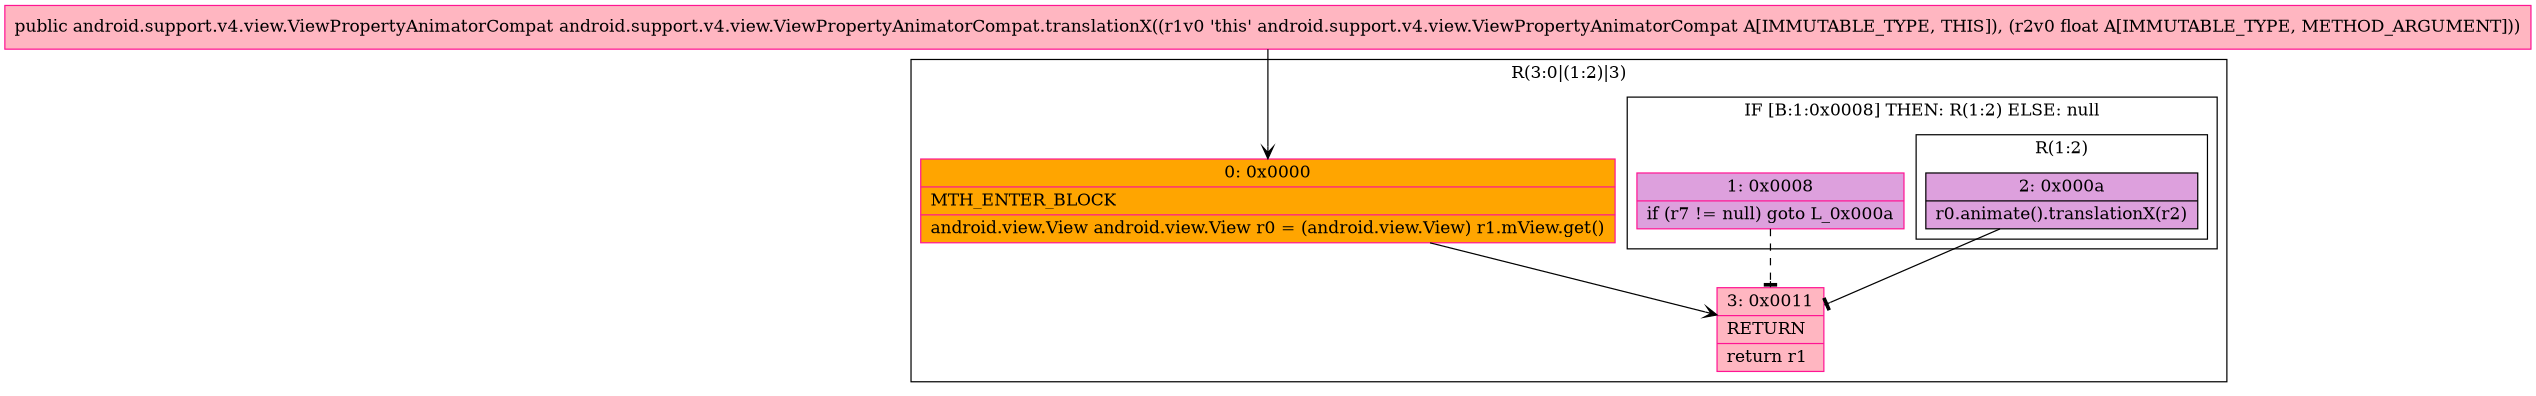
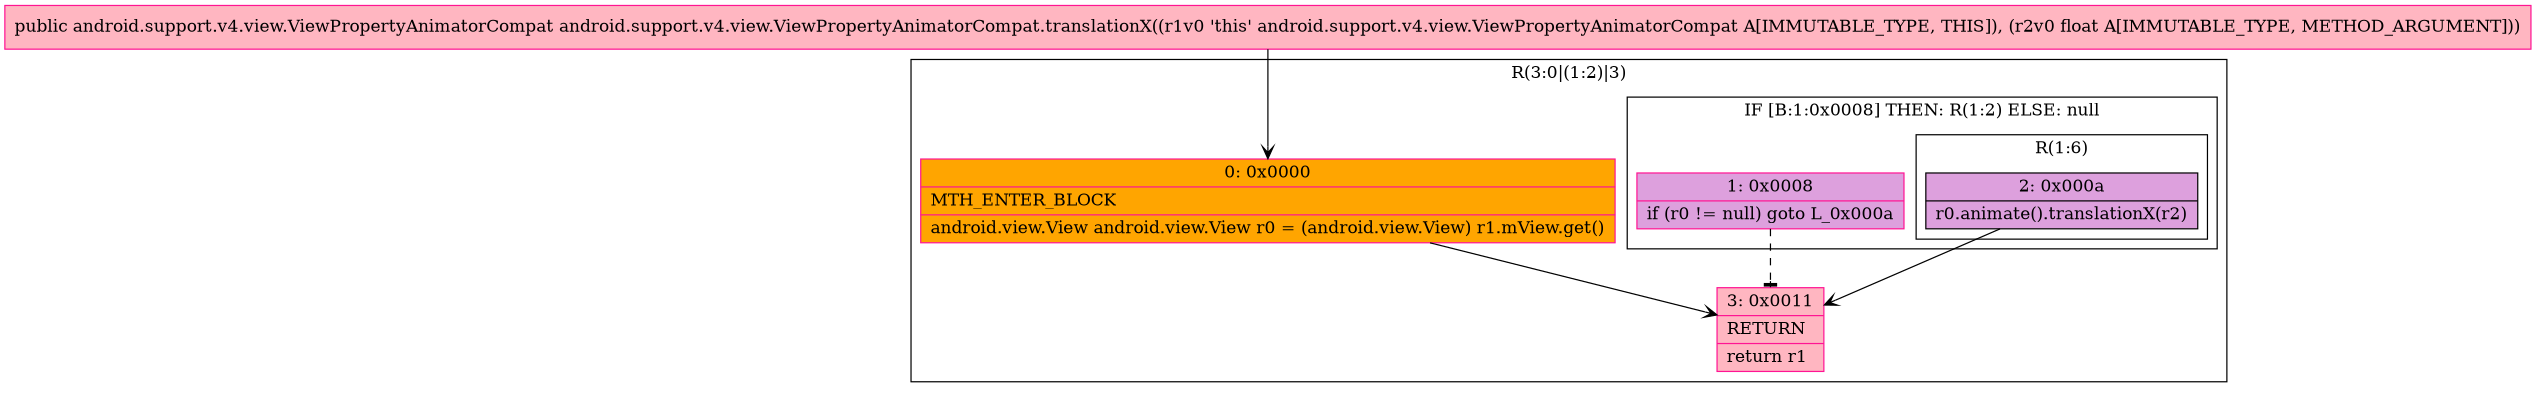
cluster "R(1:2)": label "R(1:2)" -> "R(1:6)"
node "1: 0x0008": text "if (r7 != null) goto L_0x000a" -> "if (r0 != null) goto L_0x000a"
edge "2: 0x000a" -> "3: 0x0011": arrowhead tee -> vee
